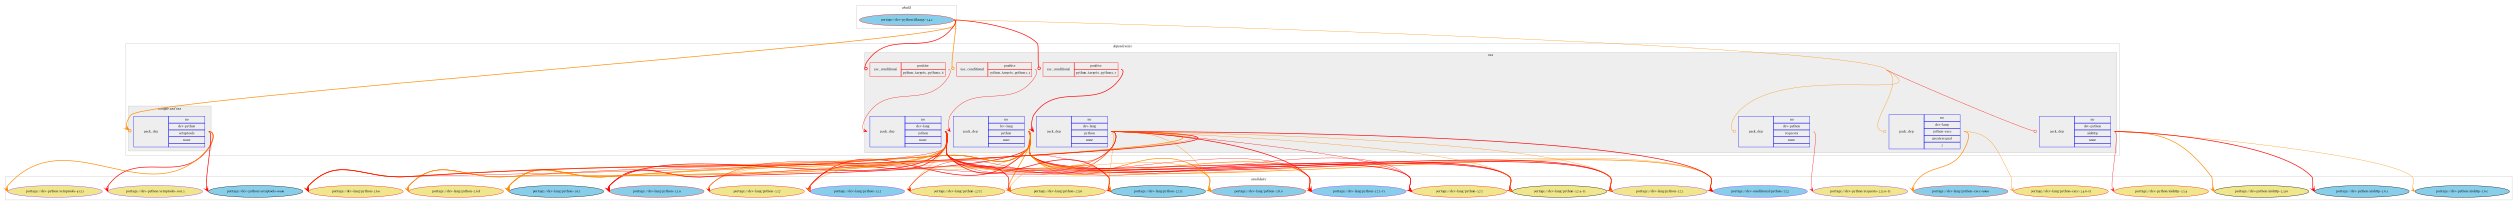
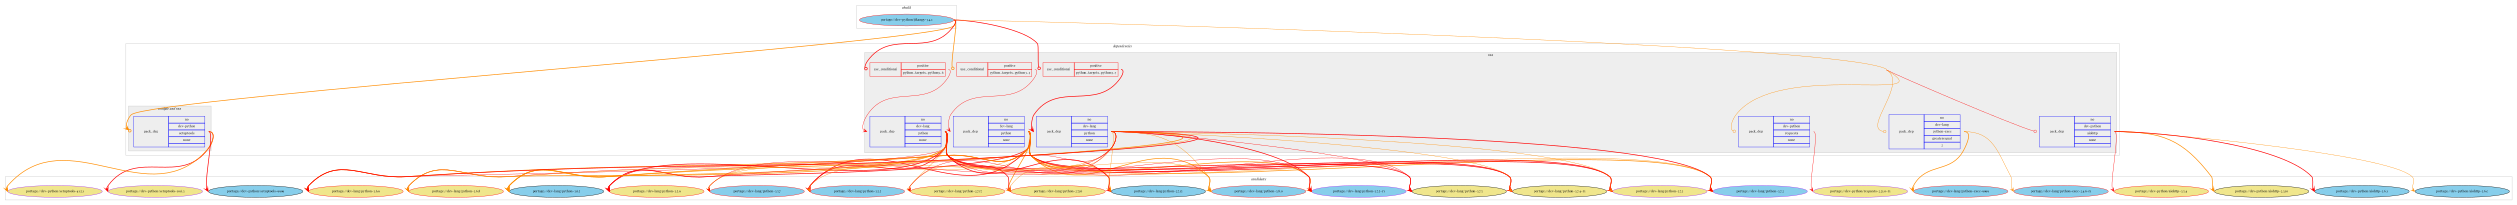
node "portage://dev-lang/python-3.5.9": fillcolor skyblue -> khaki
node "portage://dev-lang/python-3.5.7": fillcolor khaki -> skyblue
node "portage://dev-lang/python-3.5.5": color purple -> red
node "portage://dev-lang/python-3.7.5": color red -> black
node "portage://dev-conditional/python-3.7.2": label "portage://dev-conditional/python-3.7.2" -> "portage://dev-lang/python-3.7.2"
node "portage://dev-lang/python-exec-2.4.6-r1": fillcolor khaki -> skyblue
